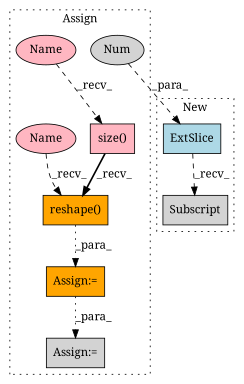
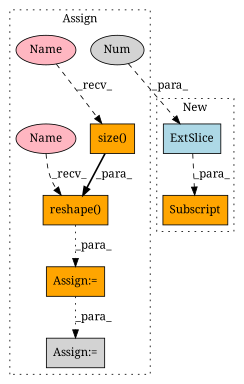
node "size()": fillcolor lightpink -> orange
edge "size()" -> "reshape()": label "_recv_" -> "_para_"
edge "ExtSlice" -> "Subscript": label "_recv_" -> "_para_"
node "Subscript": fillcolor lightgrey -> orange
